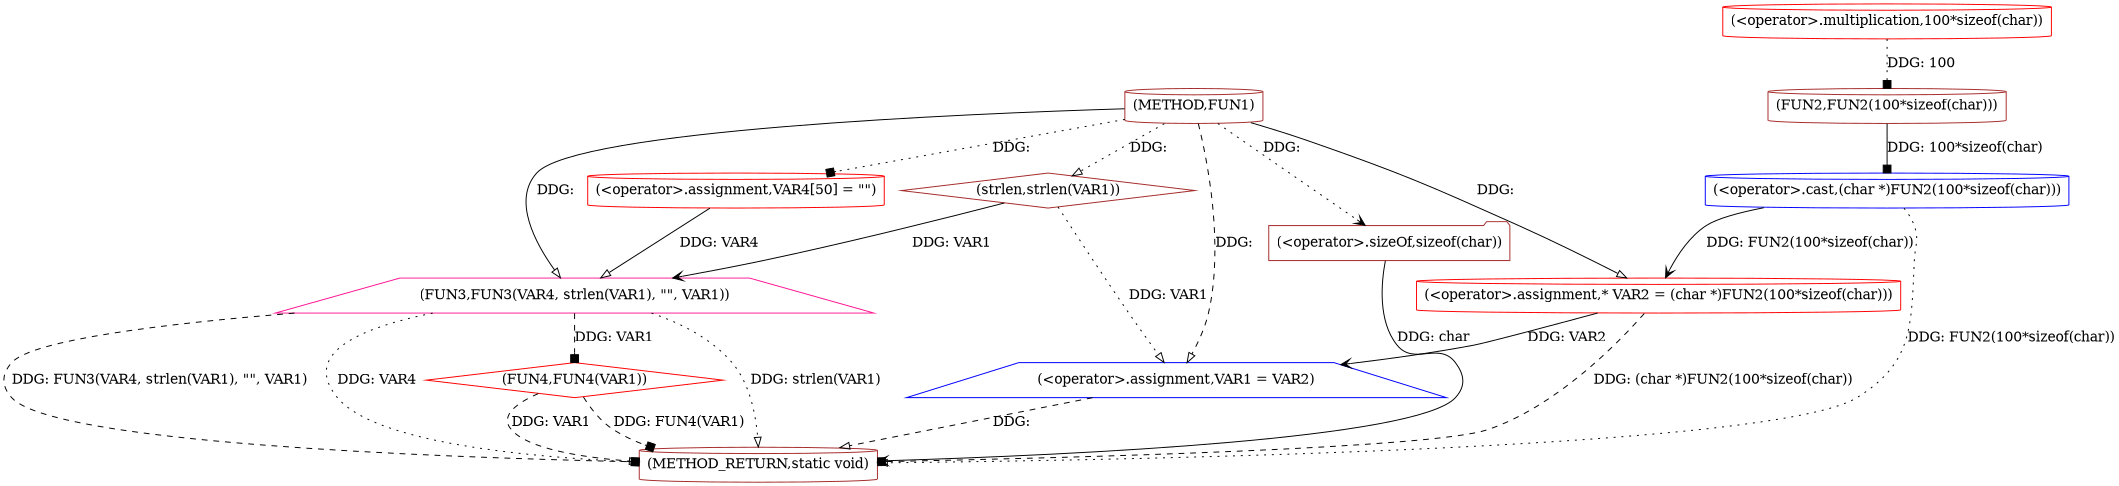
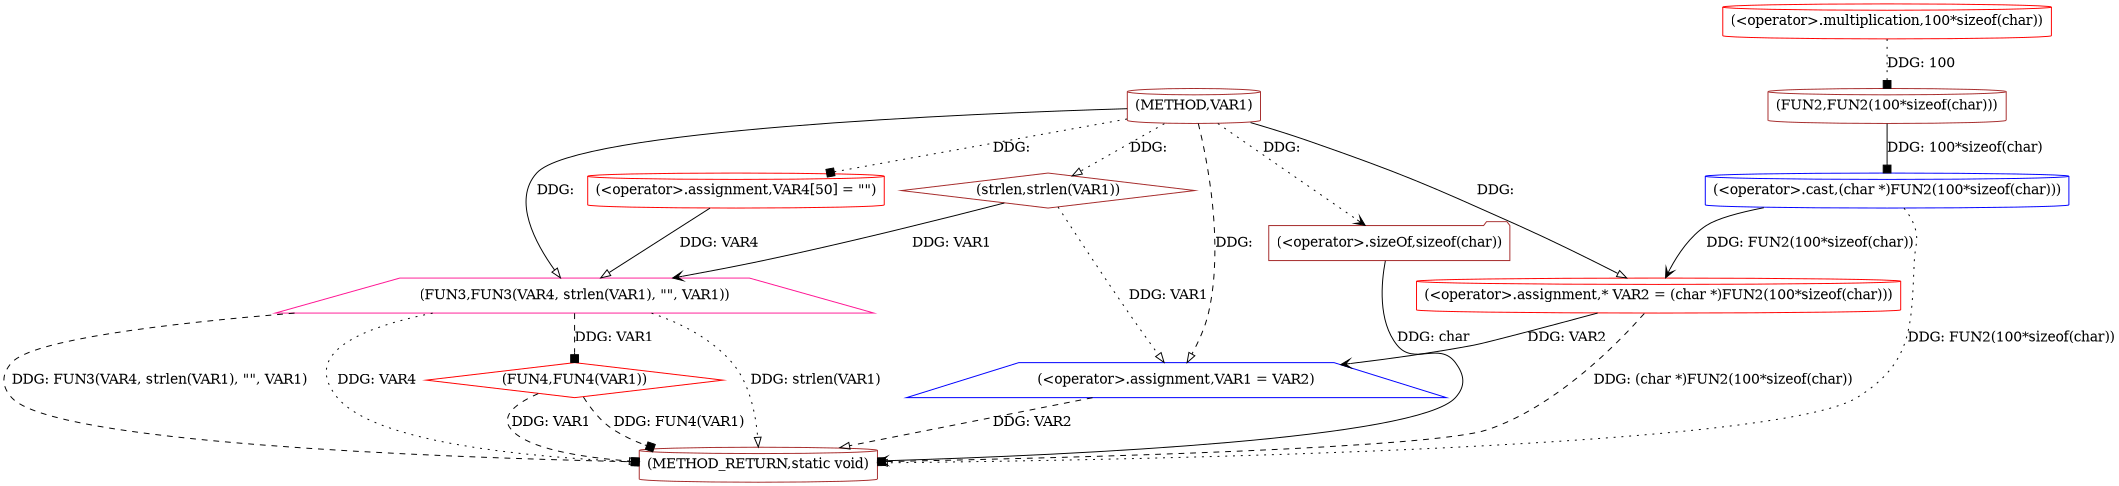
node "(METHOD,FUN1)": label "(METHOD,FUN1)" -> "(METHOD,VAR1)"
edge "(<operator>.assignment,VAR1 = VAR2)" -> "(METHOD_RETURN,static void)": label "DDG: " -> "DDG: VAR2"
